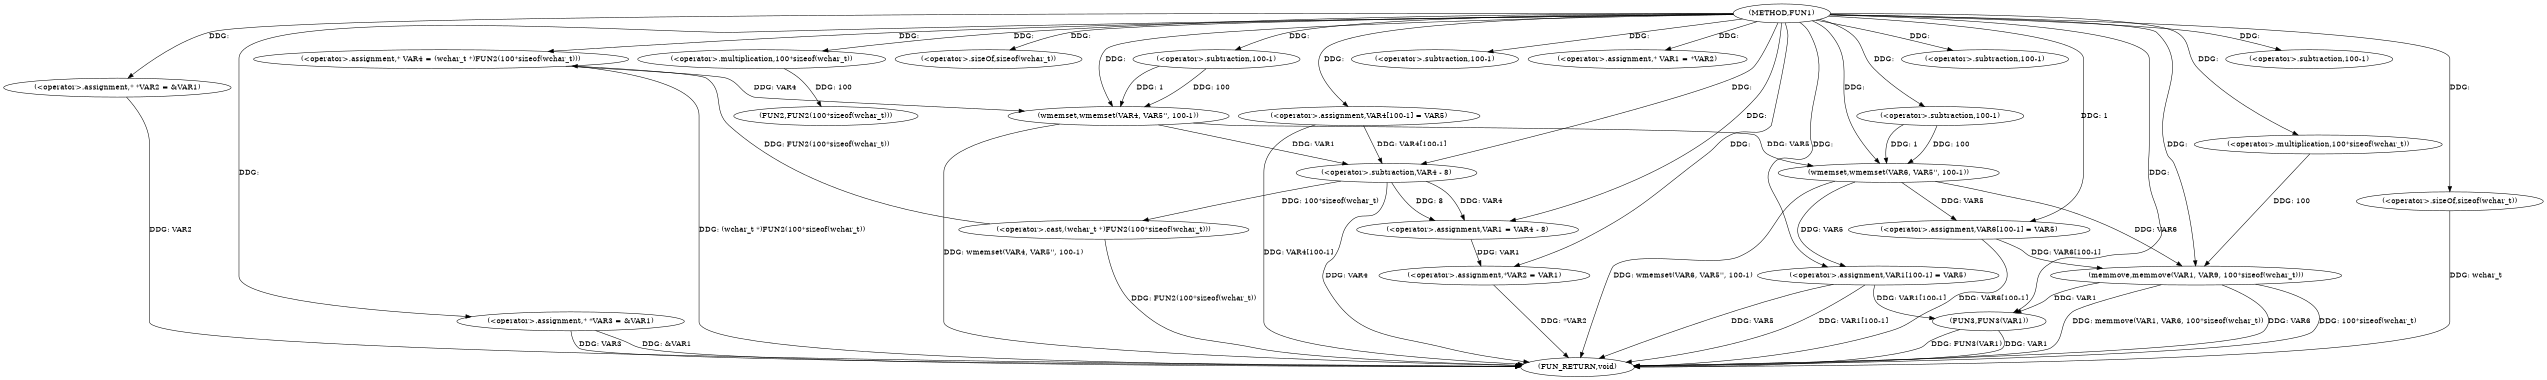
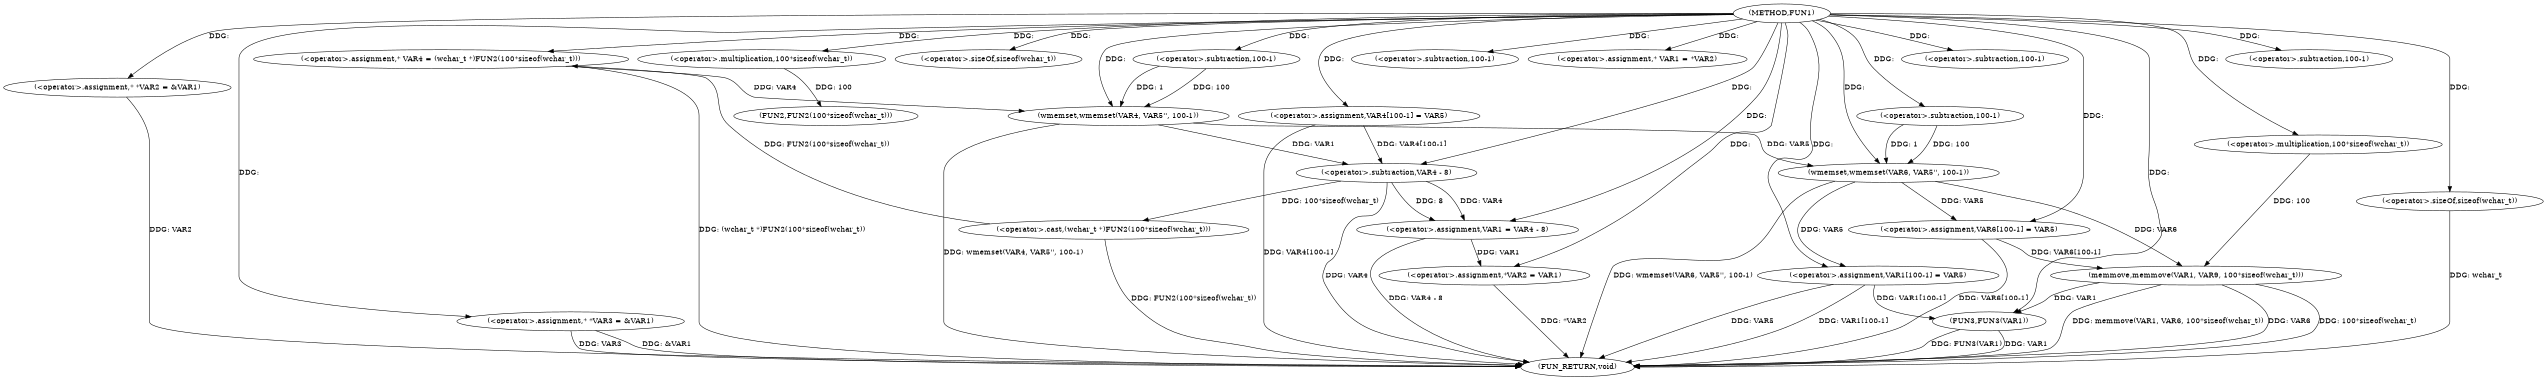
edge "(METHOD,FUN1)" -> "(memmove,memmove(VAR1, VAR9, 100*sizeof(wchar_t)))": removed, label "DDG:"
edge "(METHOD,FUN1)" -> "(<operator>.assignment,VAR6[100-1] = VAR5)": label "DDG: 1" -> "DDG: "
edge "(<operator>.assignment,VAR1 = VAR4 - 8)" -> "(FUN_RETURN,void)": added, label "DDG: VAR4 - 8"
